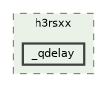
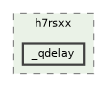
cluster "h3rsxx": label "h3rsxx" -> "h7rsxx"
